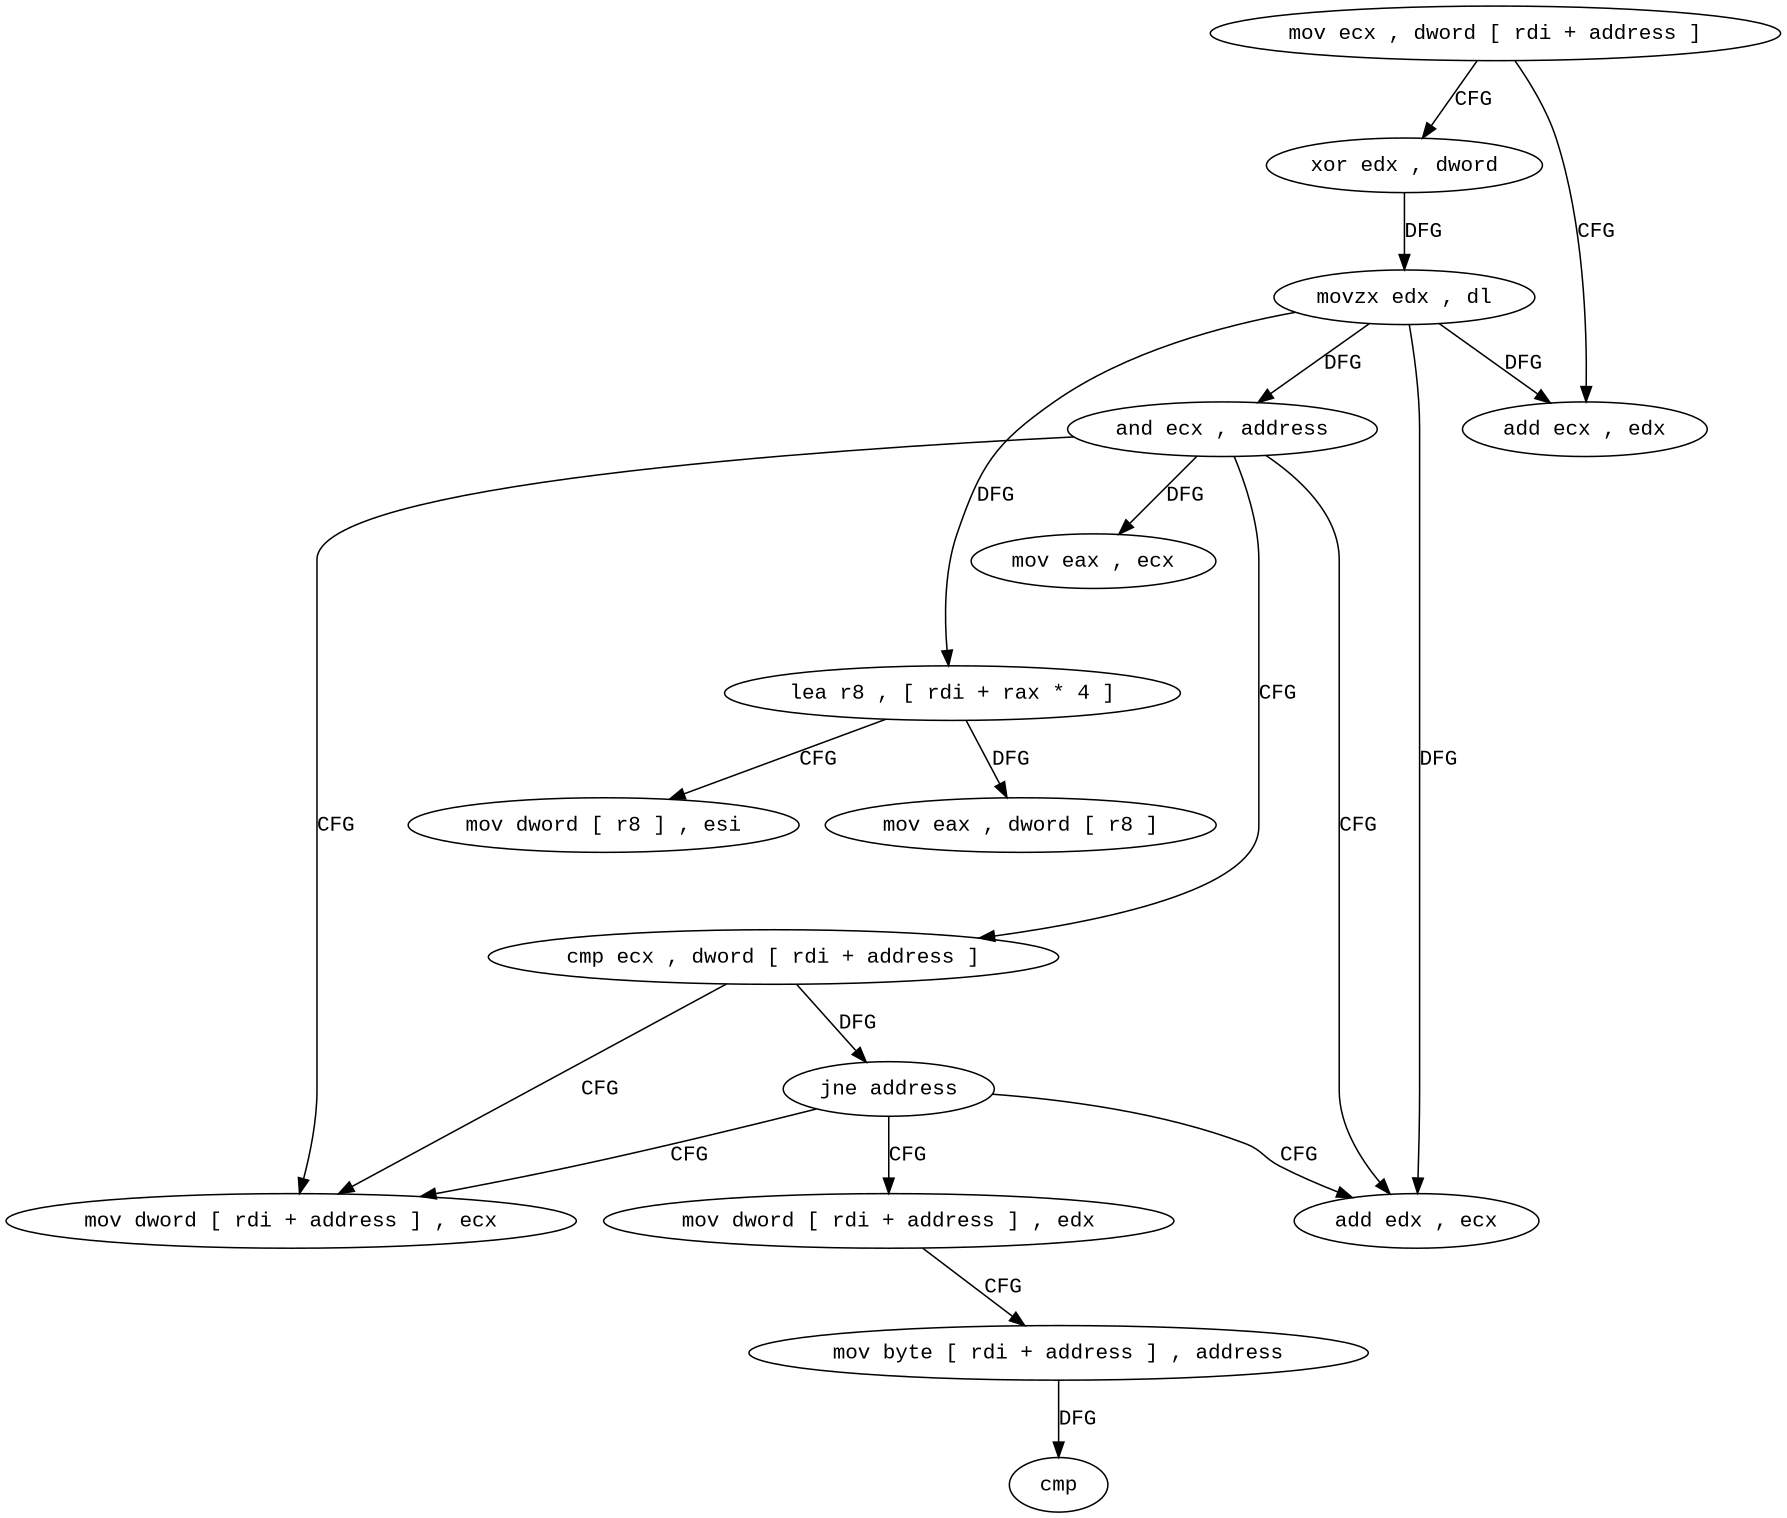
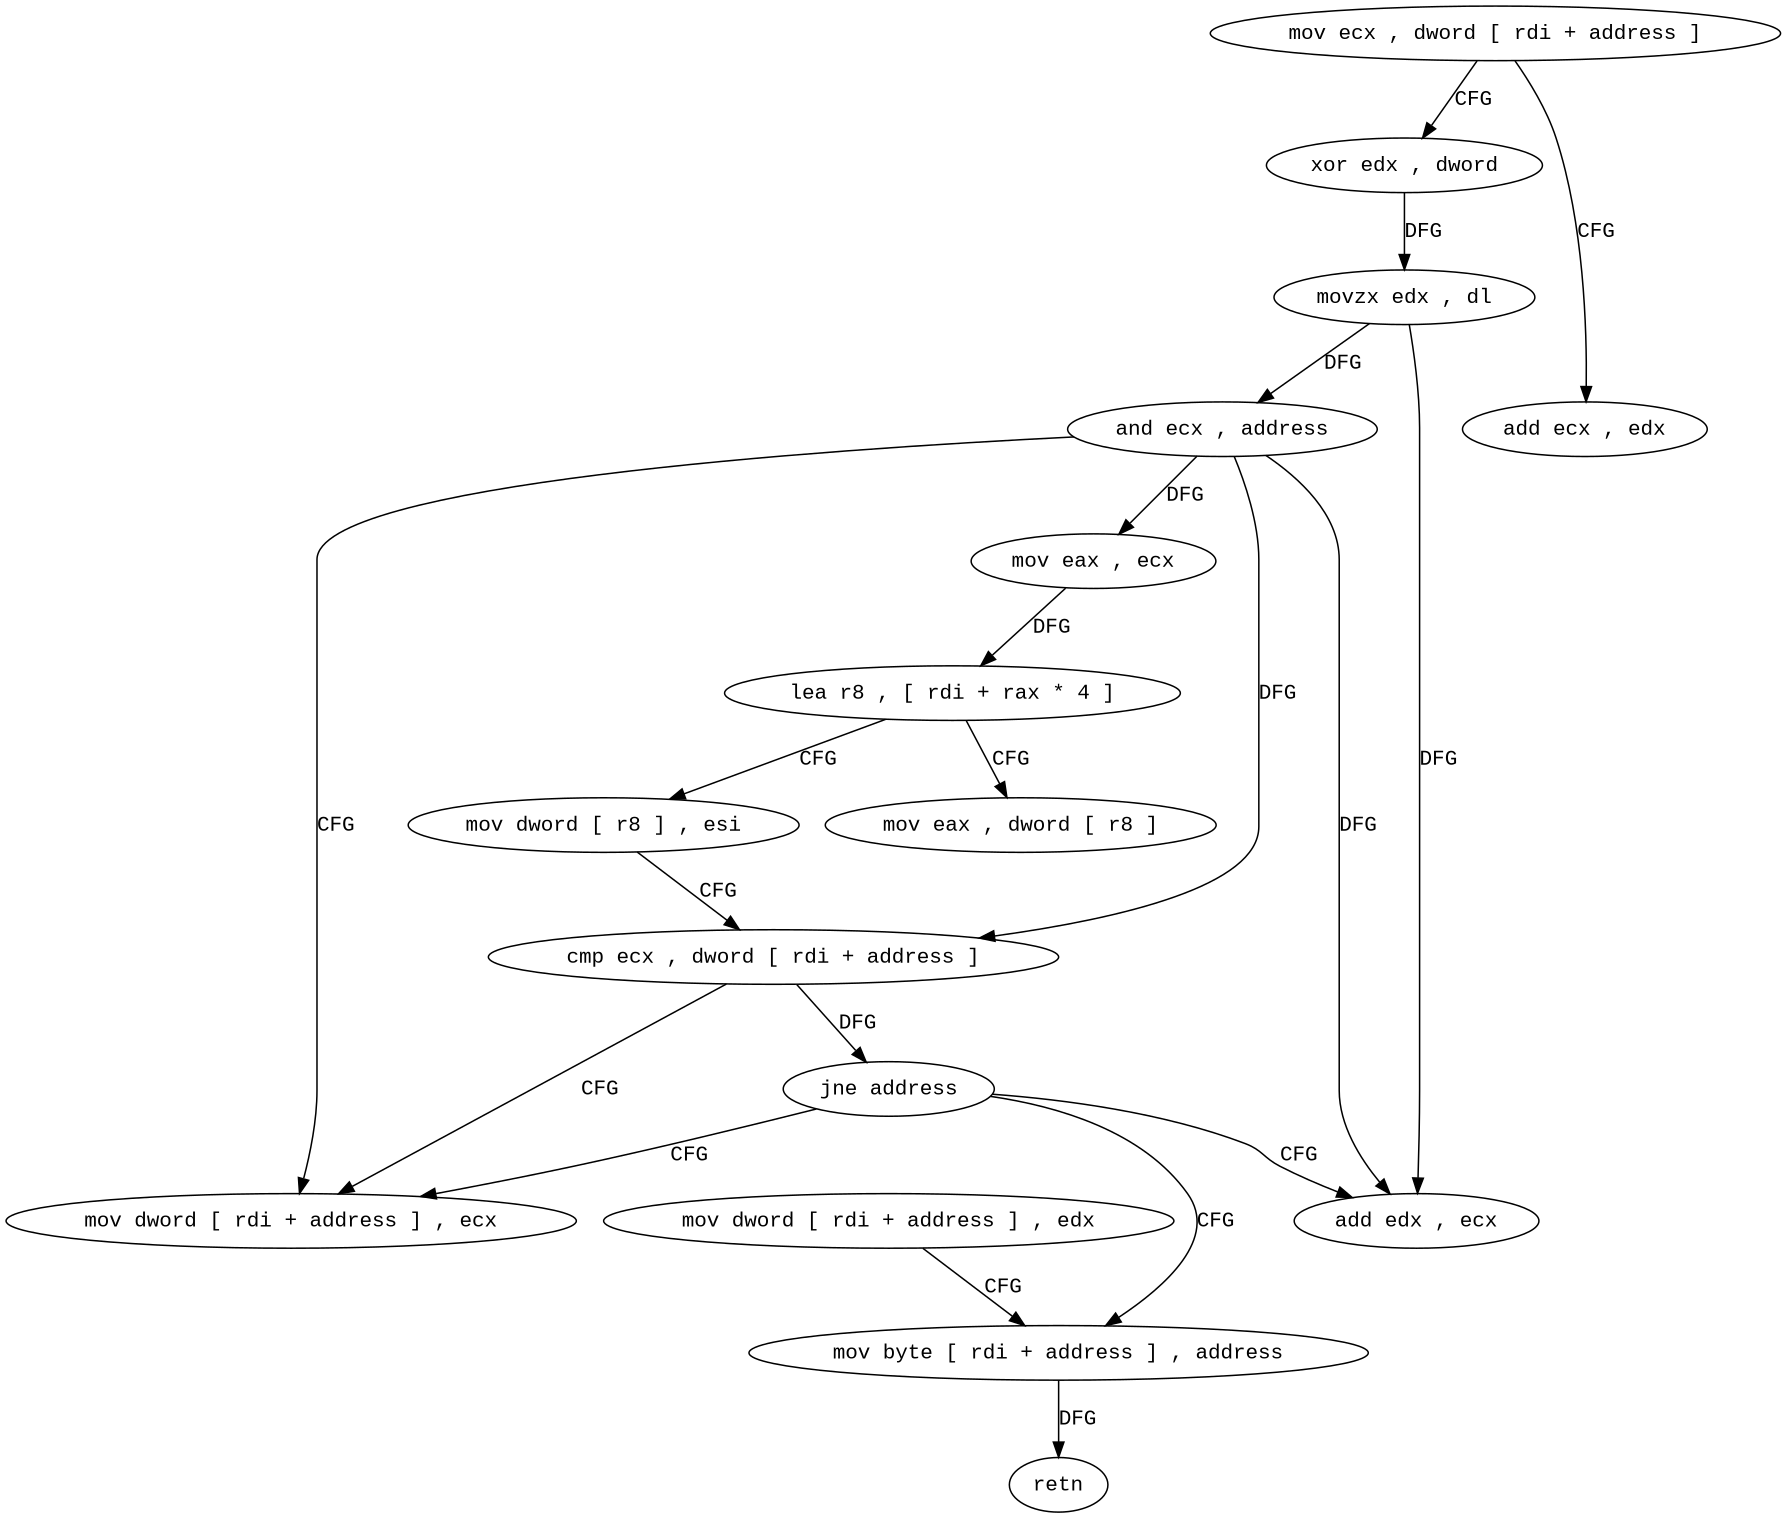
edge "movzx edx , dl" -> "add ecx , edx": removed, label "DFG"
edge "movzx edx , dl" -> "lea r8 , [ rdi + rax * 4 ]": now "mov eax , ecx" -> "lea r8 , [ rdi + rax * 4 ]"
edge "and ecx , address" -> "cmp ecx , dword [ rdi + address ]": label "CFG" -> "DFG"
edge "lea r8 , [ rdi + rax * 4 ]" -> "mov eax , dword [ r8 ]": label "DFG" -> "CFG"
edge "and ecx , address" -> "add edx , ecx": label "CFG" -> "DFG"
edge "mov dword [ r8 ] , esi" -> "cmp ecx , dword [ rdi + address ]": added, label "CFG"
edge "jne address" -> "mov dword [ rdi + address ] , edx": now "jne address" -> "mov byte [ rdi + address ] , address"
node "cmp": label "cmp" -> "retn"
